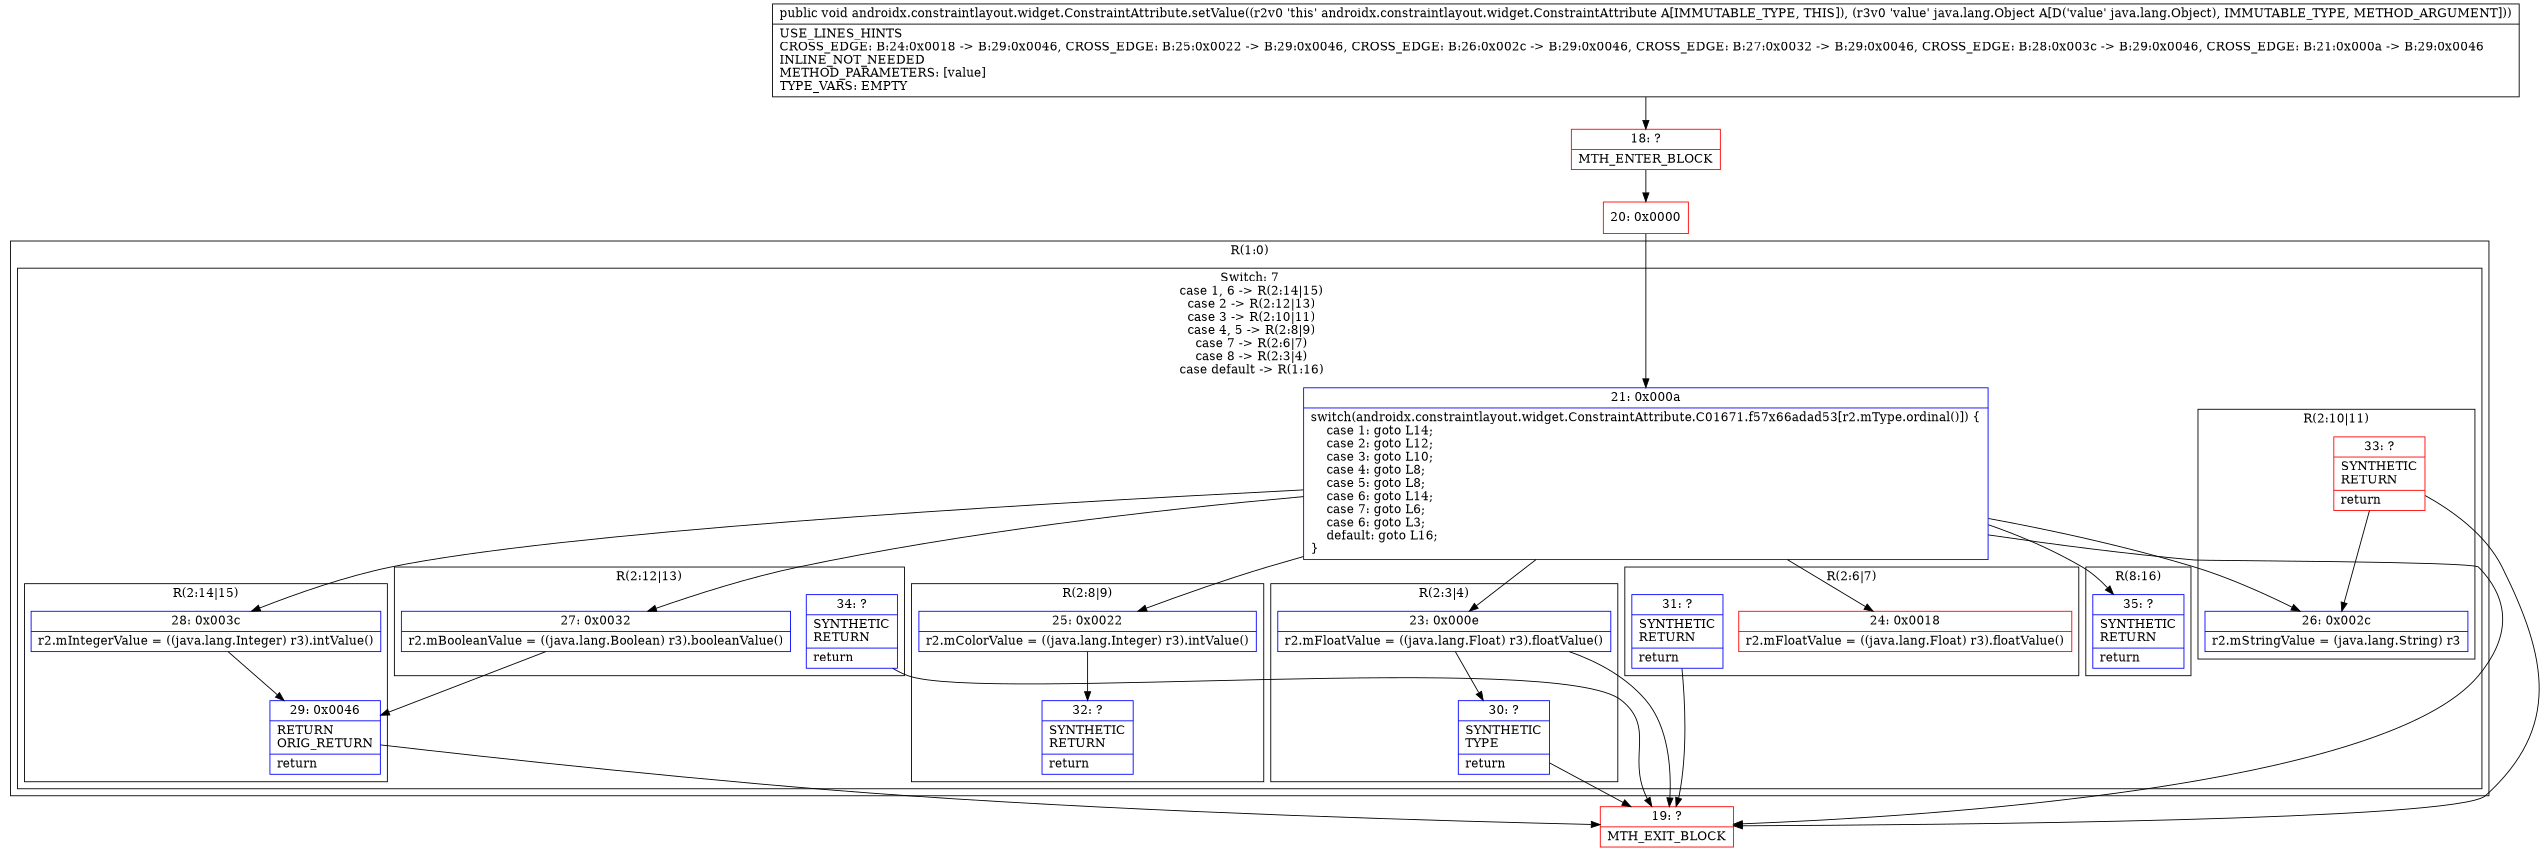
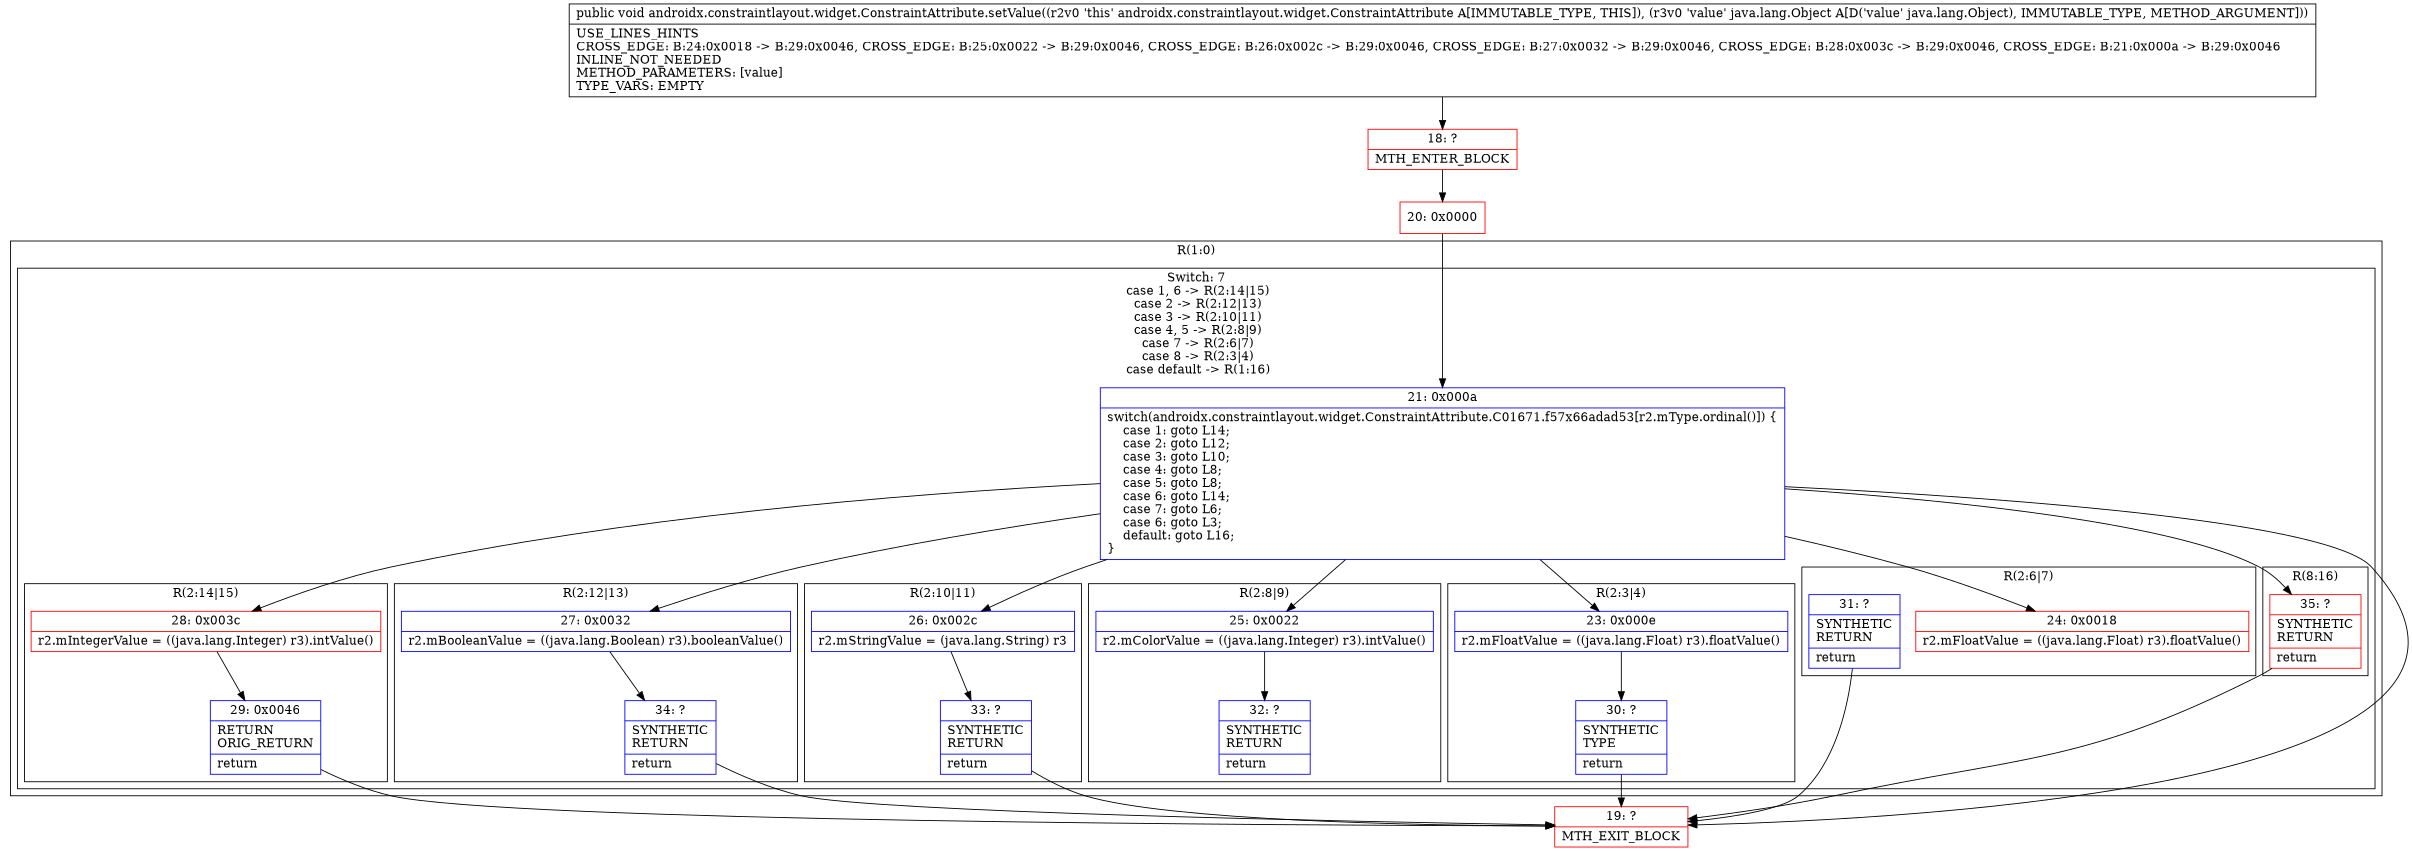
node "33: ?": color red -> blue
edge "33: ?" -> "26: 0x002c": reversed
node "28: 0x003c": color blue -> red
node "35: ?": color blue -> red
edge "27: 0x0032" -> "29: 0x0046": now "27: 0x0032" -> "34: ?"
edge "23: 0x000e" -> "19: ?": now "35: ?" -> "19: ?"
